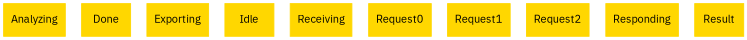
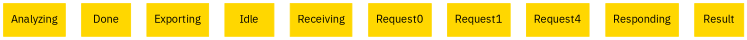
node "Request2": label "Request2" -> "Request4"
